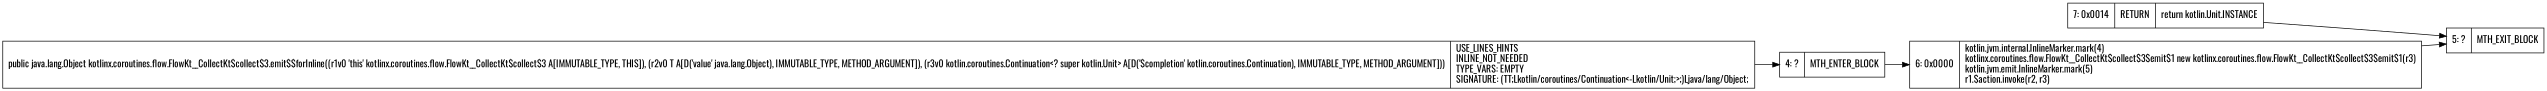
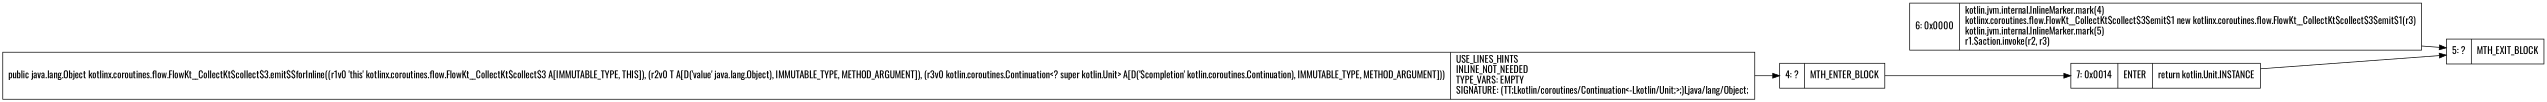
node "7: 0x0014": text "RETURN" -> "ENTER"
edge "4: ?" -> "6: 0x0000": now "4: ?" -> "7: 0x0014"
node "6: 0x0000": text "kotlin.jvm.emit.InlineMarker.mark(5)" -> "kotlin.jvm.internal.InlineMarker.mark(5)"
